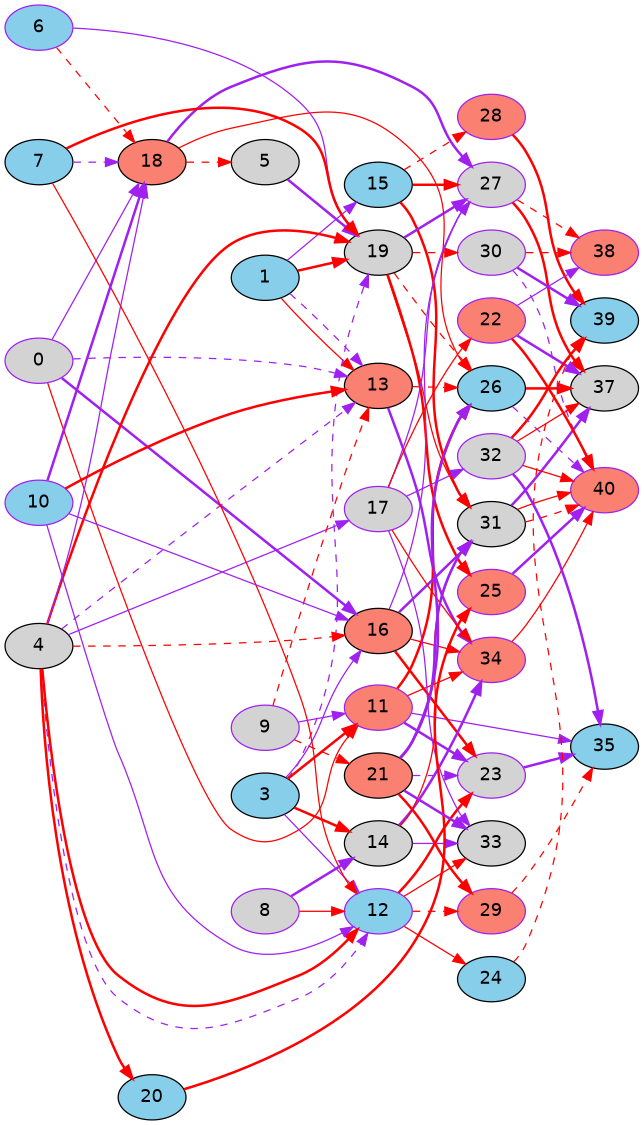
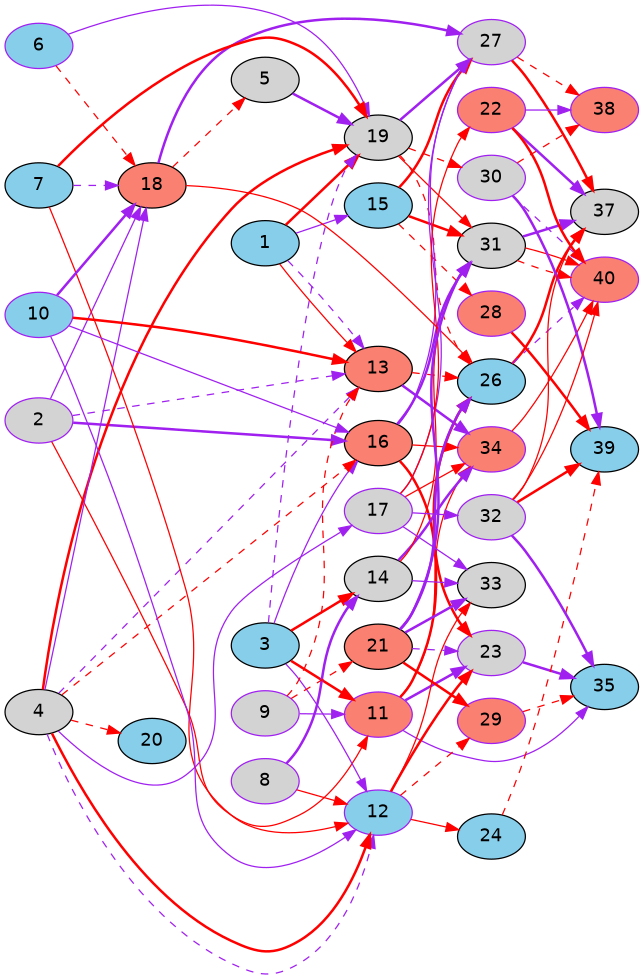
node "0": label "0" -> "2"
node "25": removed
edge "4" -> "20": style bold -> dashed
